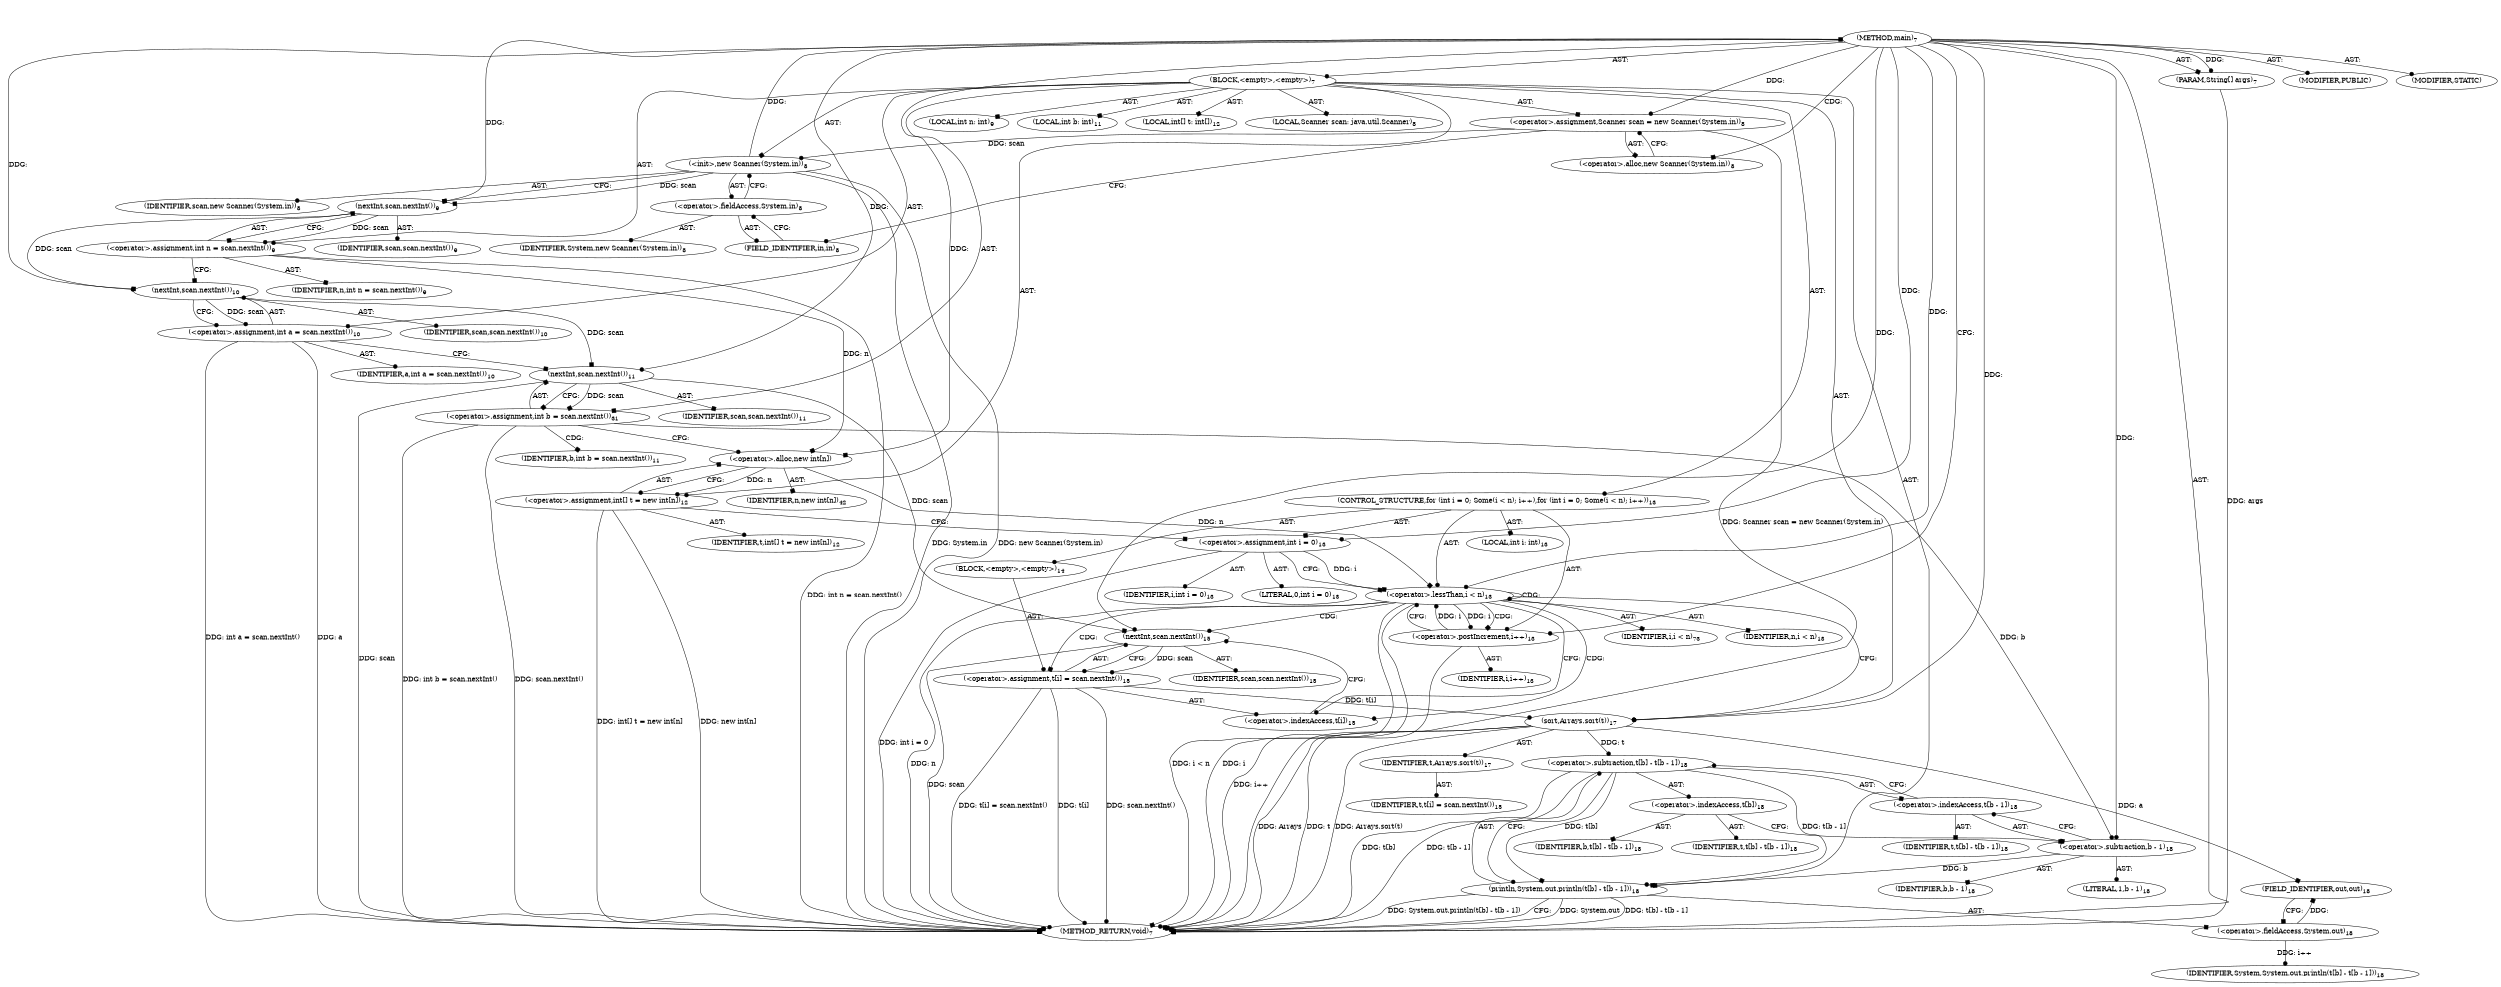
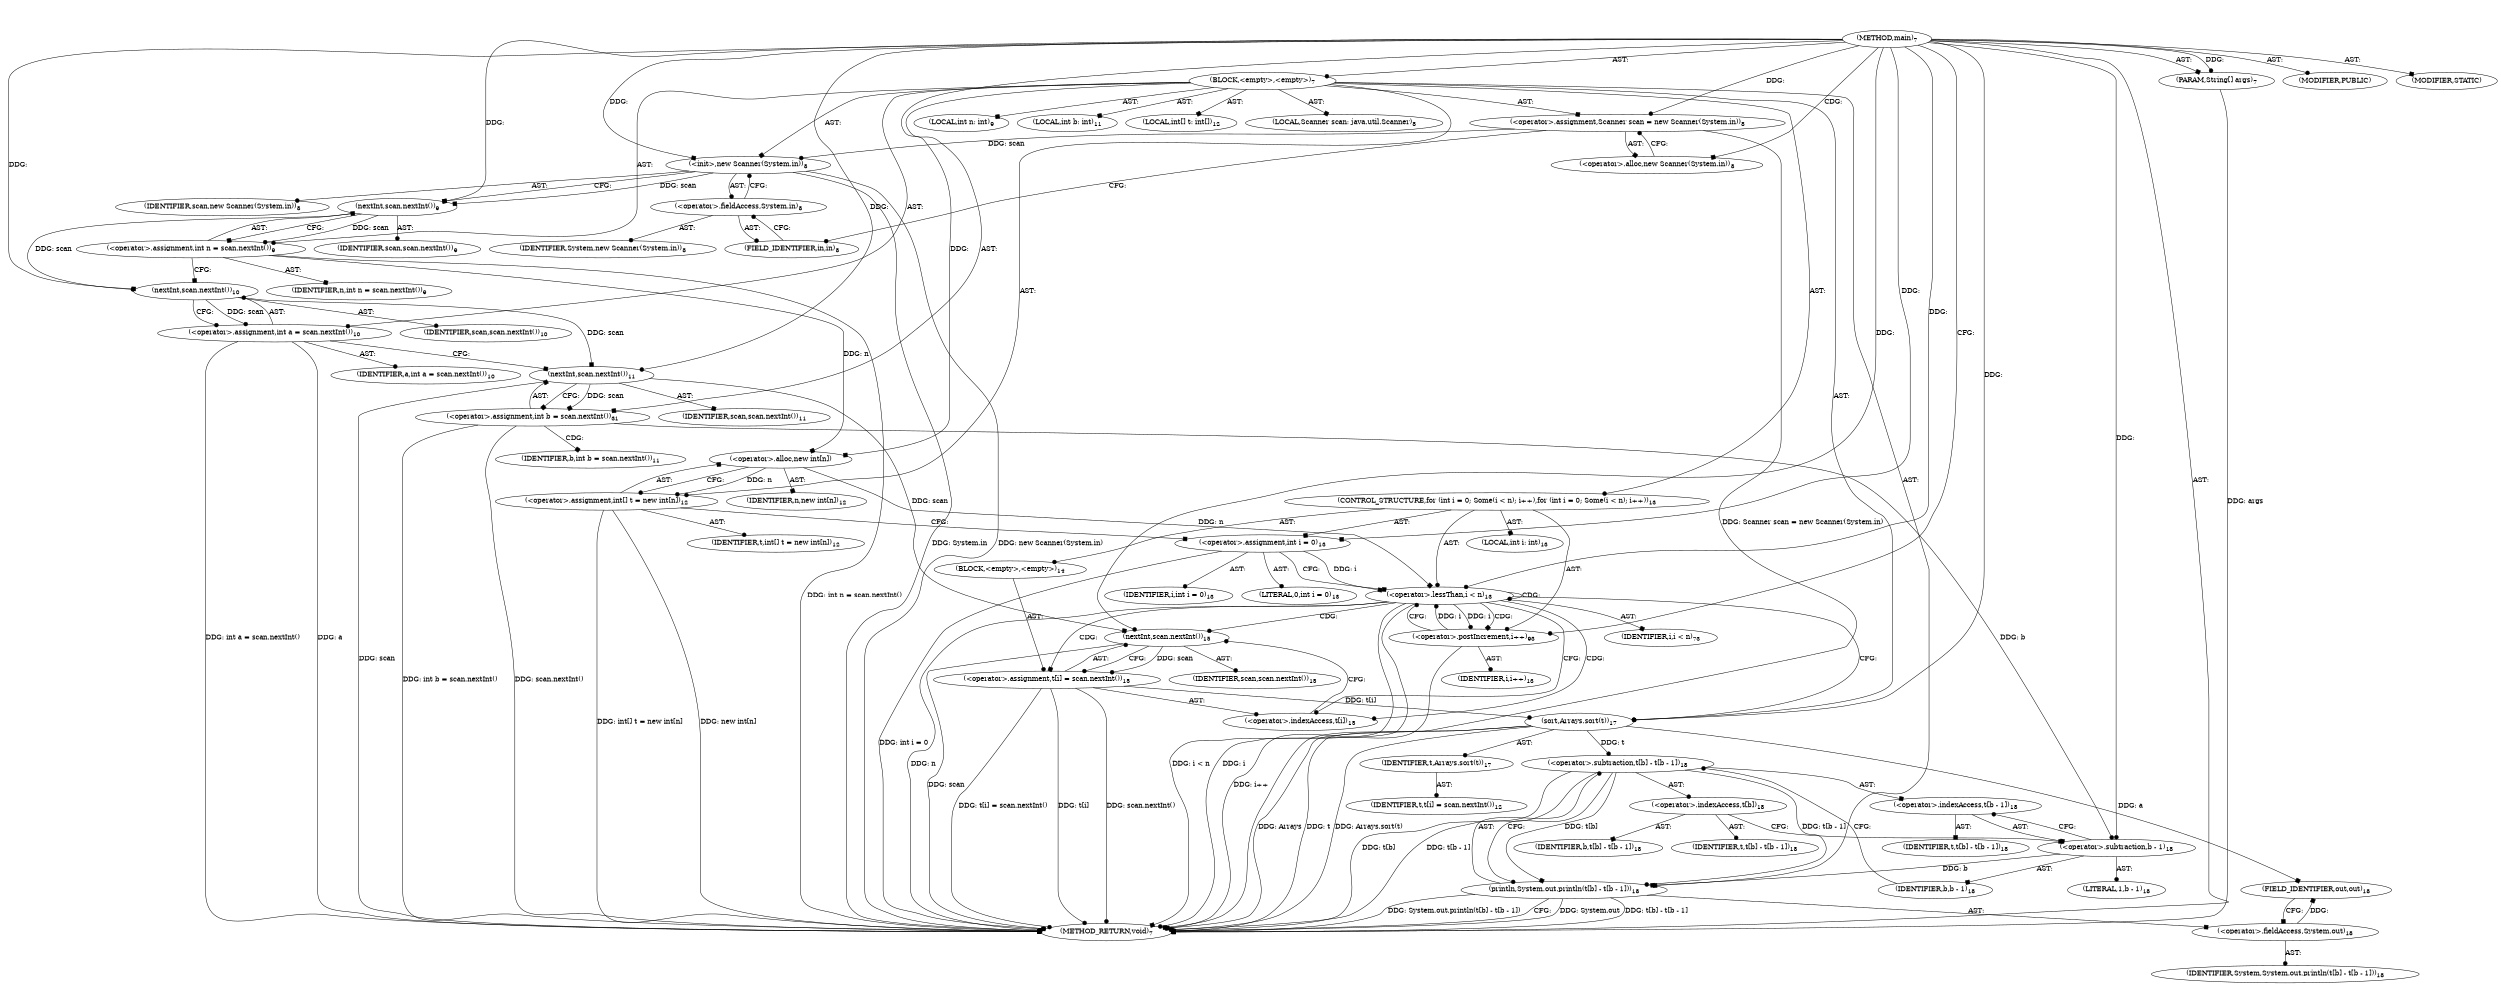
edge "(<init>,new Scanner(System.in))" -> "(METHOD,main)": reversed
edge "(METHOD,main)" -> "(MODIFIER,STATIC)": arrowhead dot -> box
edge "(<operator>.assignment,int b = scan.nextInt())" -> "(<operator>.alloc,new int[n])": removed, label "CFG:"
edge "(METHOD,main)" -> "(<operator>.assignment,int i = 0)": arrowhead dot -> box
node "(IDENTIFIER,n,new int[n])": text "42" -> "12"
node "(<operator>.postIncrement,i++)": text "13" -> "93"
node "(IDENTIFIER,n,i < n)": removed
edge "(<operator>.indexAccess,t[b - 1])" -> "(<operator>.subtraction,t[b] - t[b - 1])": now "(IDENTIFIER,b,b - 1)" -> "(<operator>.subtraction,t[b] - t[b - 1])"
node "(IDENTIFIER,t,t[i] = scan.nextInt())": text "15" -> "12"
edge "(<operator>.fieldAccess,System.out)" -> "(IDENTIFIER,System,System.out.println(t[b] - t[b - 1]))": label "DDG: i++" -> "AST: "
